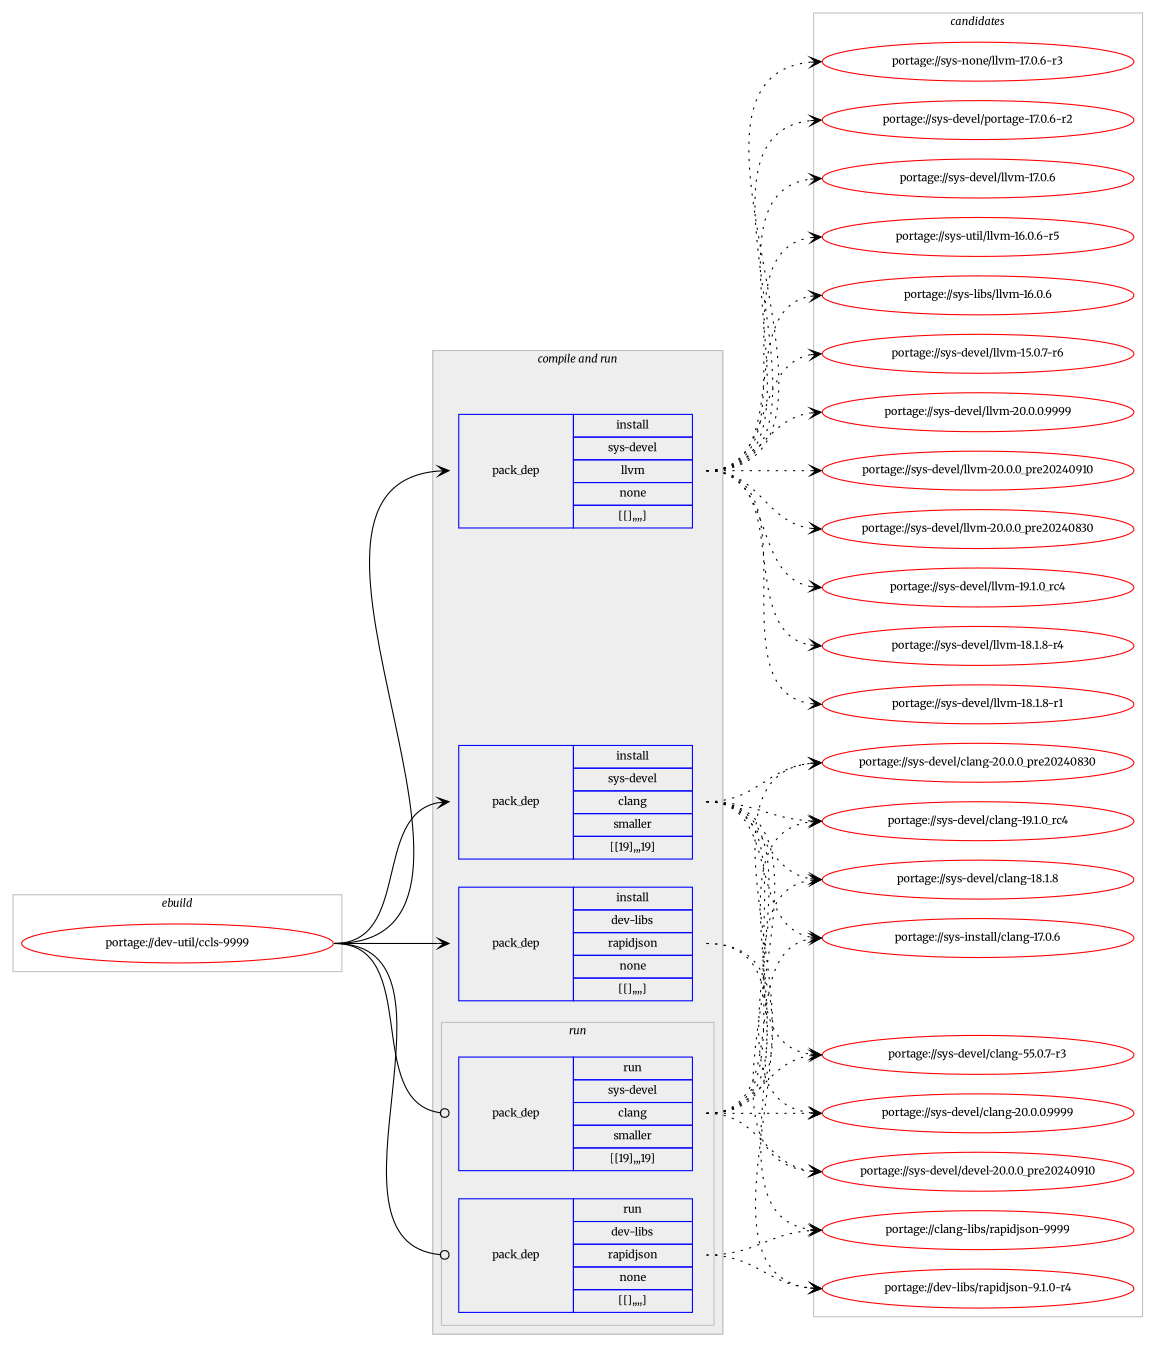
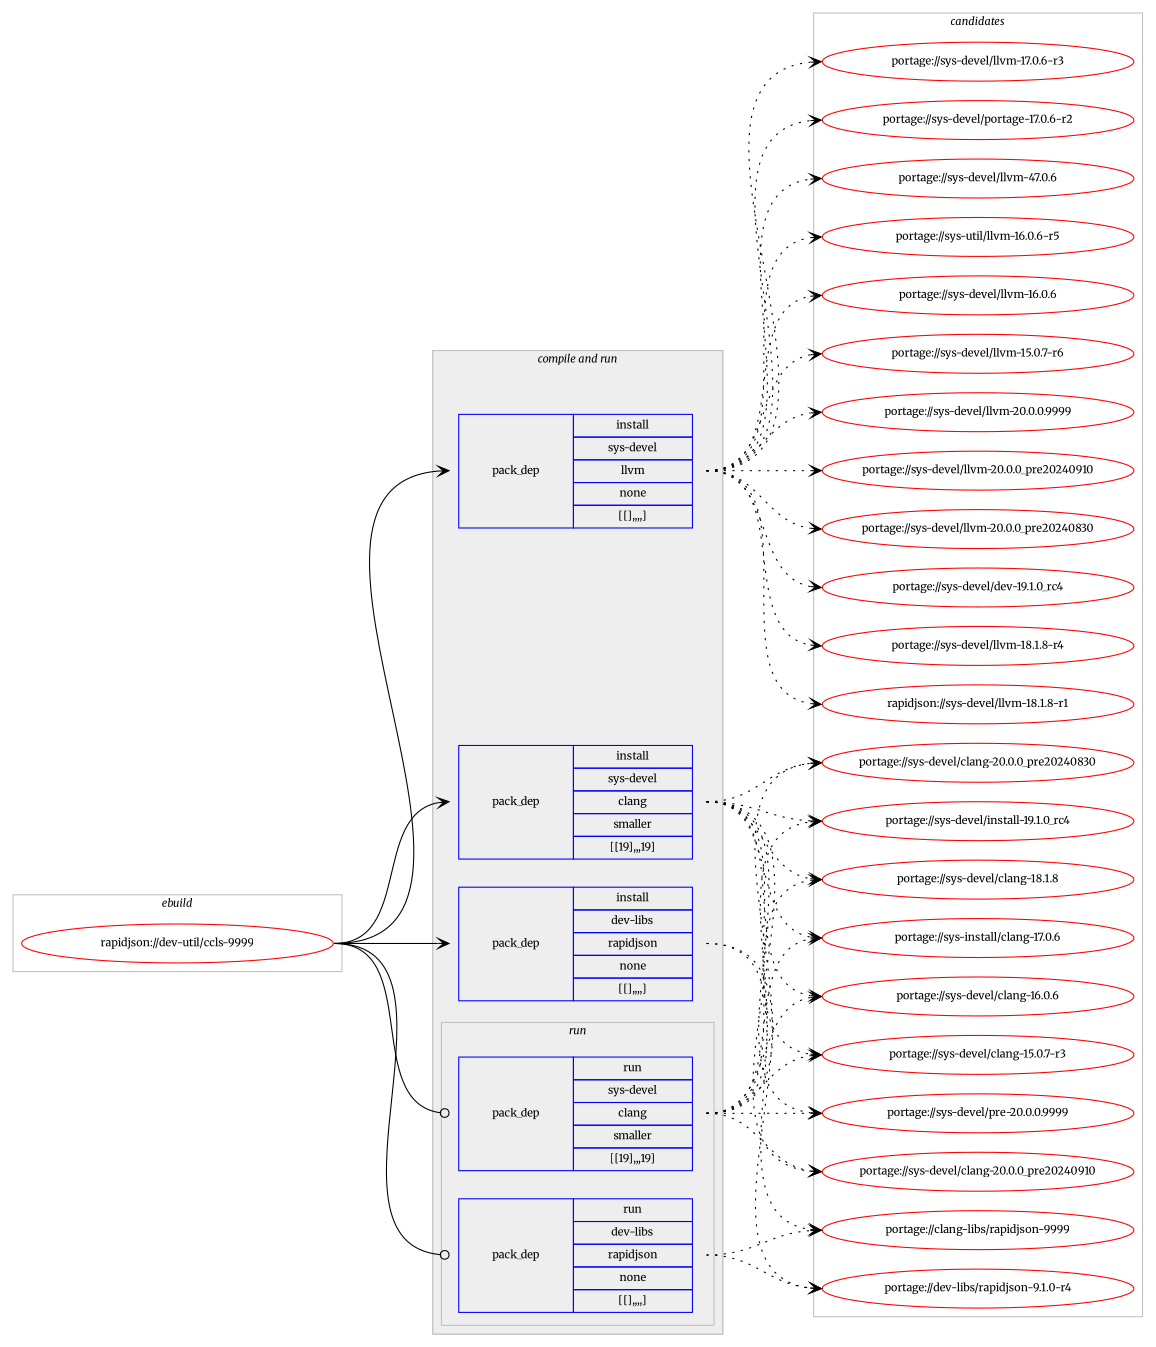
node "portage://sys-none/llvm-17.0.6-r3": label "portage://sys-none/llvm-17.0.6-r3" -> "portage://sys-devel/llvm-17.0.6-r3"
node "portage://sys-devel/llvm-17.0.6": label "portage://sys-devel/llvm-17.0.6" -> "portage://sys-devel/llvm-47.0.6"
node "portage://sys-libs/llvm-16.0.6": label "portage://sys-libs/llvm-16.0.6" -> "portage://sys-devel/llvm-16.0.6"
node "portage://sys-devel/llvm-19.1.0_rc4": label "portage://sys-devel/llvm-19.1.0_rc4" -> "portage://sys-devel/dev-19.1.0_rc4"
node "portage://sys-devel/llvm-18.1.8-r1": label "portage://sys-devel/llvm-18.1.8-r1" -> "rapidjson://sys-devel/llvm-18.1.8-r1"
node "portage://sys-devel/clang-19.1.0_rc4": label "portage://sys-devel/clang-19.1.0_rc4" -> "portage://sys-devel/install-19.1.0_rc4"
node "portage://dev-util/ccls-9999": label "portage://dev-util/ccls-9999" -> "rapidjson://dev-util/ccls-9999"
node "portage://sys-devel/clang-16.0.6": added
node "portage://sys-devel/clang-55.0.7-r3": label "portage://sys-devel/clang-55.0.7-r3" -> "portage://sys-devel/clang-15.0.7-r3"
node "portage://sys-devel/clang-20.0.0.9999": label "portage://sys-devel/clang-20.0.0.9999" -> "portage://sys-devel/pre-20.0.0.9999"
node "portage://sys-devel/devel-20.0.0_pre20240910": label "portage://sys-devel/devel-20.0.0_pre20240910" -> "portage://sys-devel/clang-20.0.0_pre20240910"
